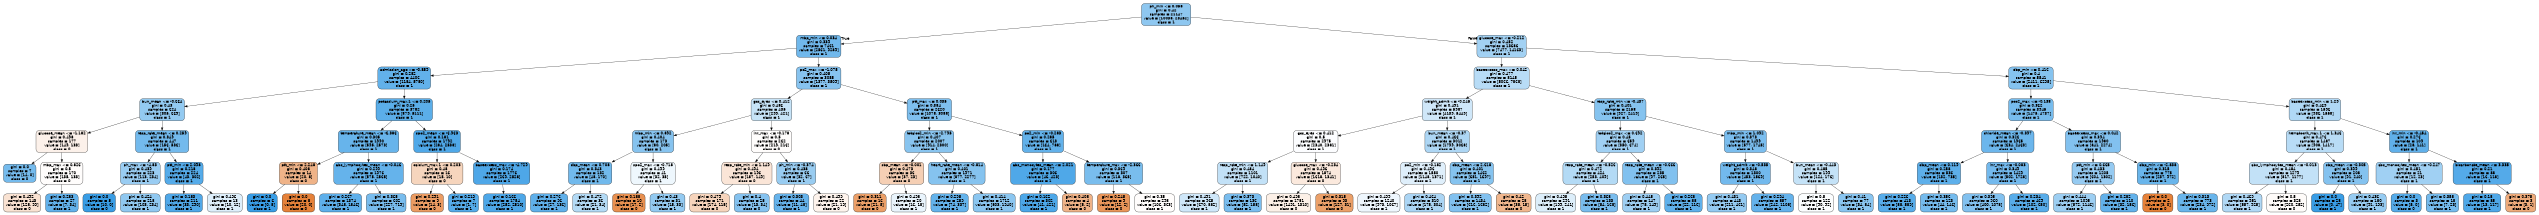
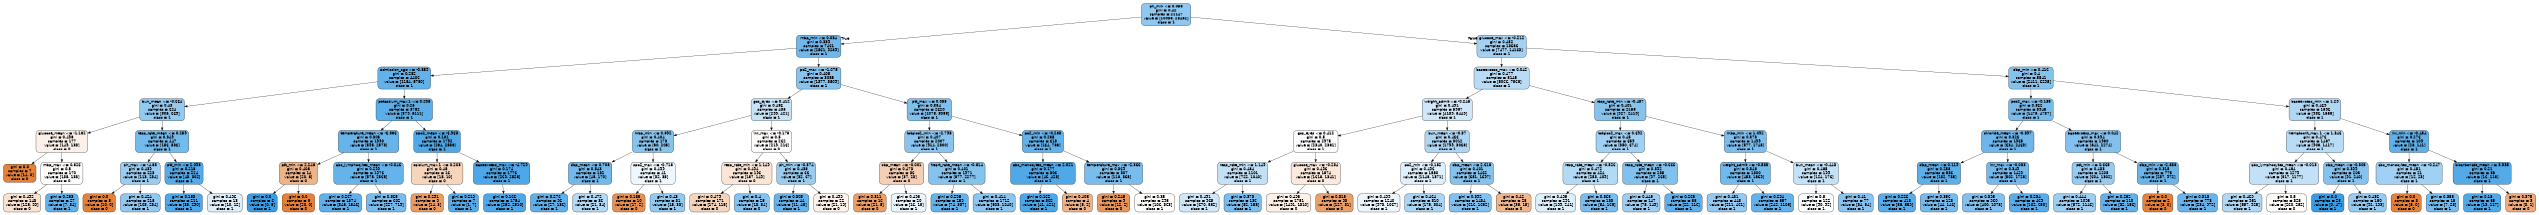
node "gini = 0.0 samples = 7 value = [14, 0] class = 0": fillcolor #75bbed -> #e58139
node "gini = 0.0 samples = 5 value = [10, 0] class = 0": fillcolor #399de5 -> #e58139
node "gini = 0.0 samples = 3 value = [5, 0] class = 0": fillcolor #55abe9 -> #e58139
